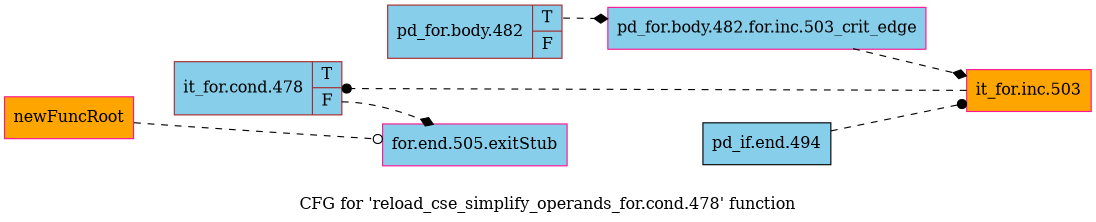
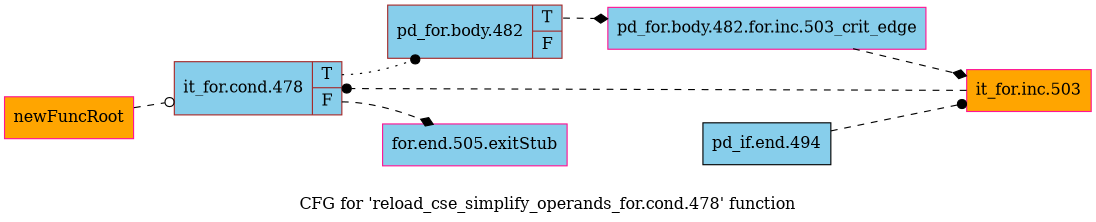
edge "it_for.cond.478" -> "pd_for.body.482": added
edge "newFuncRoot" -> "for.end.505.exitStub": now "newFuncRoot" -> "it_for.cond.478"
